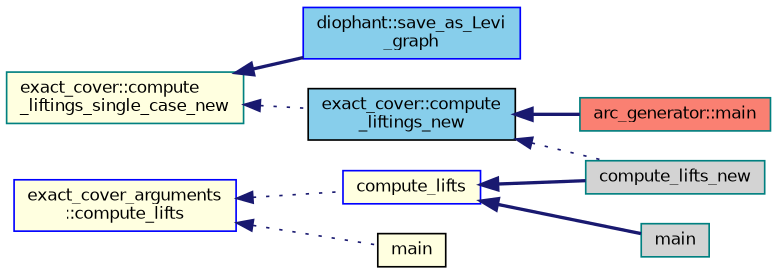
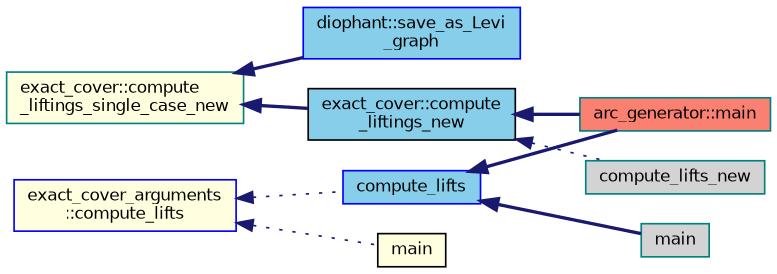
edge "exact_cover::compute _liftings_new" -> "exact_cover::compute _liftings_single_case_new": style dotted -> bold
edge "compute_lifts_new" -> "compute_lifts": now "arc_generator::main" -> "compute_lifts"
node "compute_lifts": fillcolor lightyellow -> skyblue
